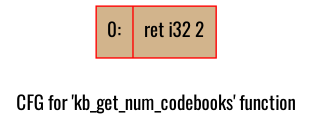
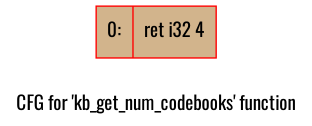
node "0:": text "ret i32 2" -> "ret i32 4"
